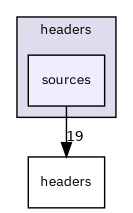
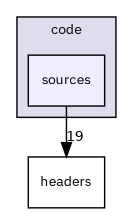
cluster "headers": label "headers" -> "code"
